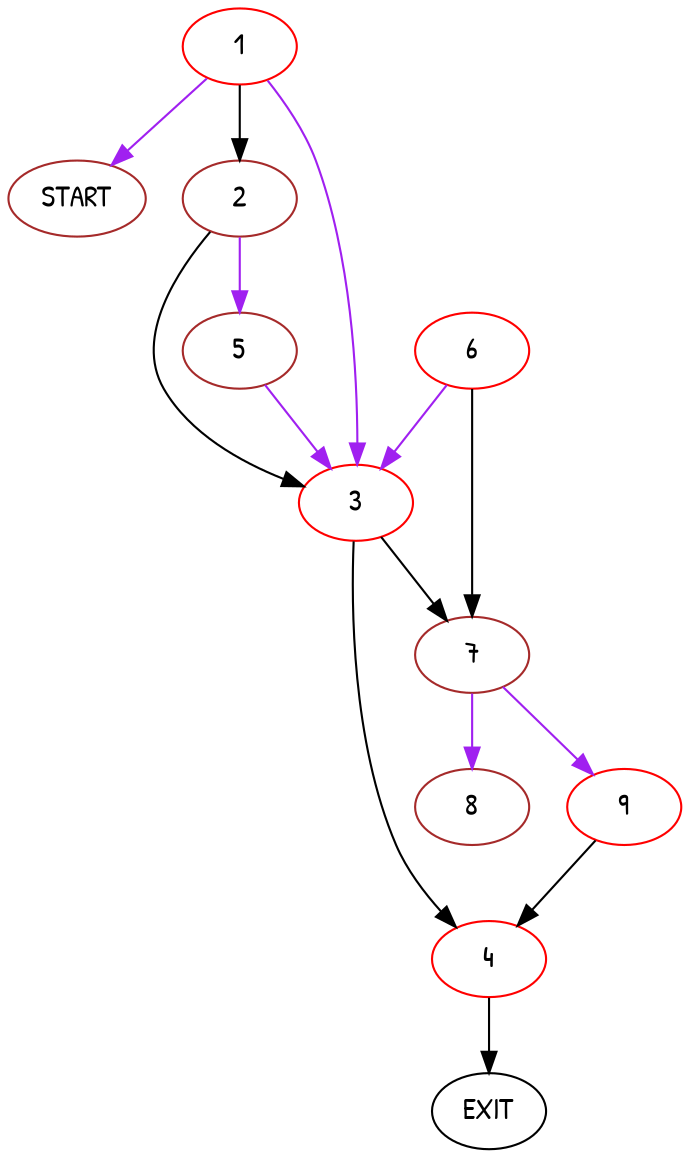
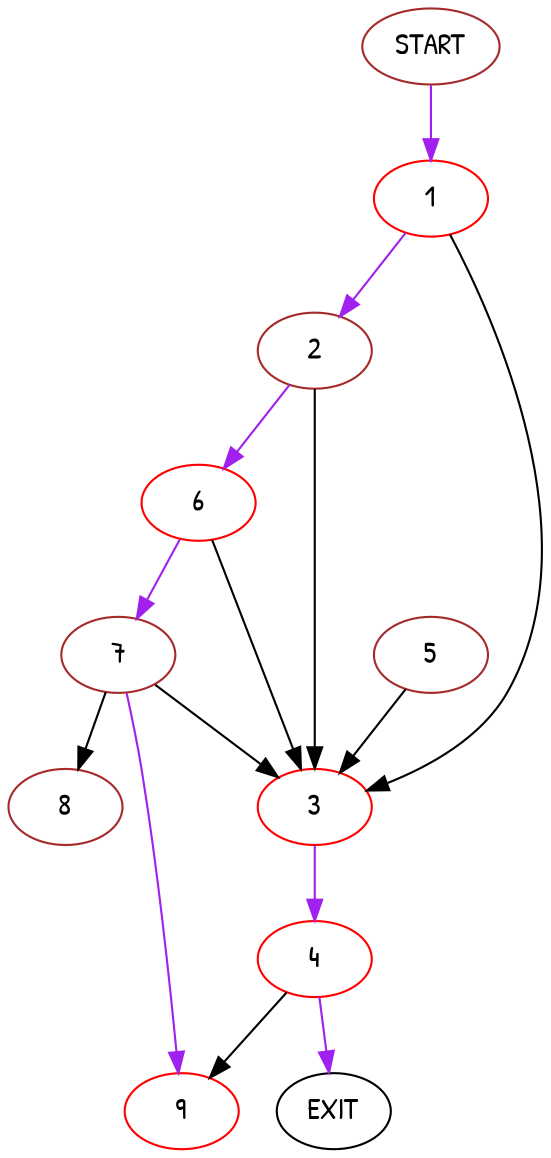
edge "1" -> "2": color black -> purple
edge "1" -> "START": reversed
edge "1" -> "3": color purple -> black
edge "2" -> "5": now "2" -> "6"
edge "5" -> "3": color purple -> black
edge "6" -> "3": color purple -> black
edge "6" -> "7": color black -> purple
edge "3" -> "7": reversed
edge "7" -> "8": color purple -> black
edge "3" -> "4": color black -> purple
edge "9" -> "4": reversed
edge "4" -> "EXIT": color black -> purple
